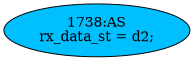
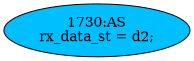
node "1738:AS rx_data_st = d2;": label "1738:AS rx_data_st = d2;" -> "1730:AS rx_data_st = d2;"
